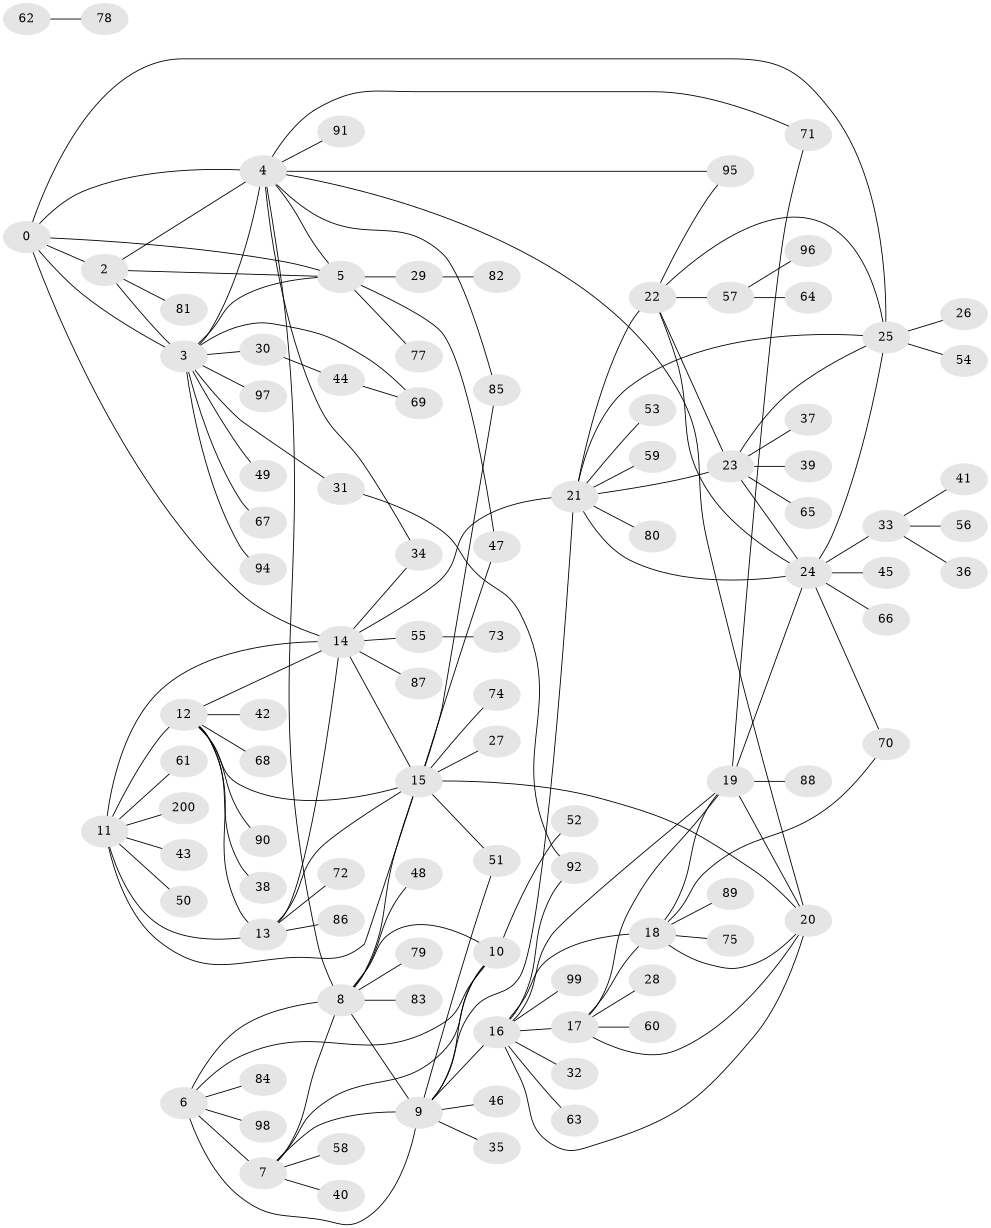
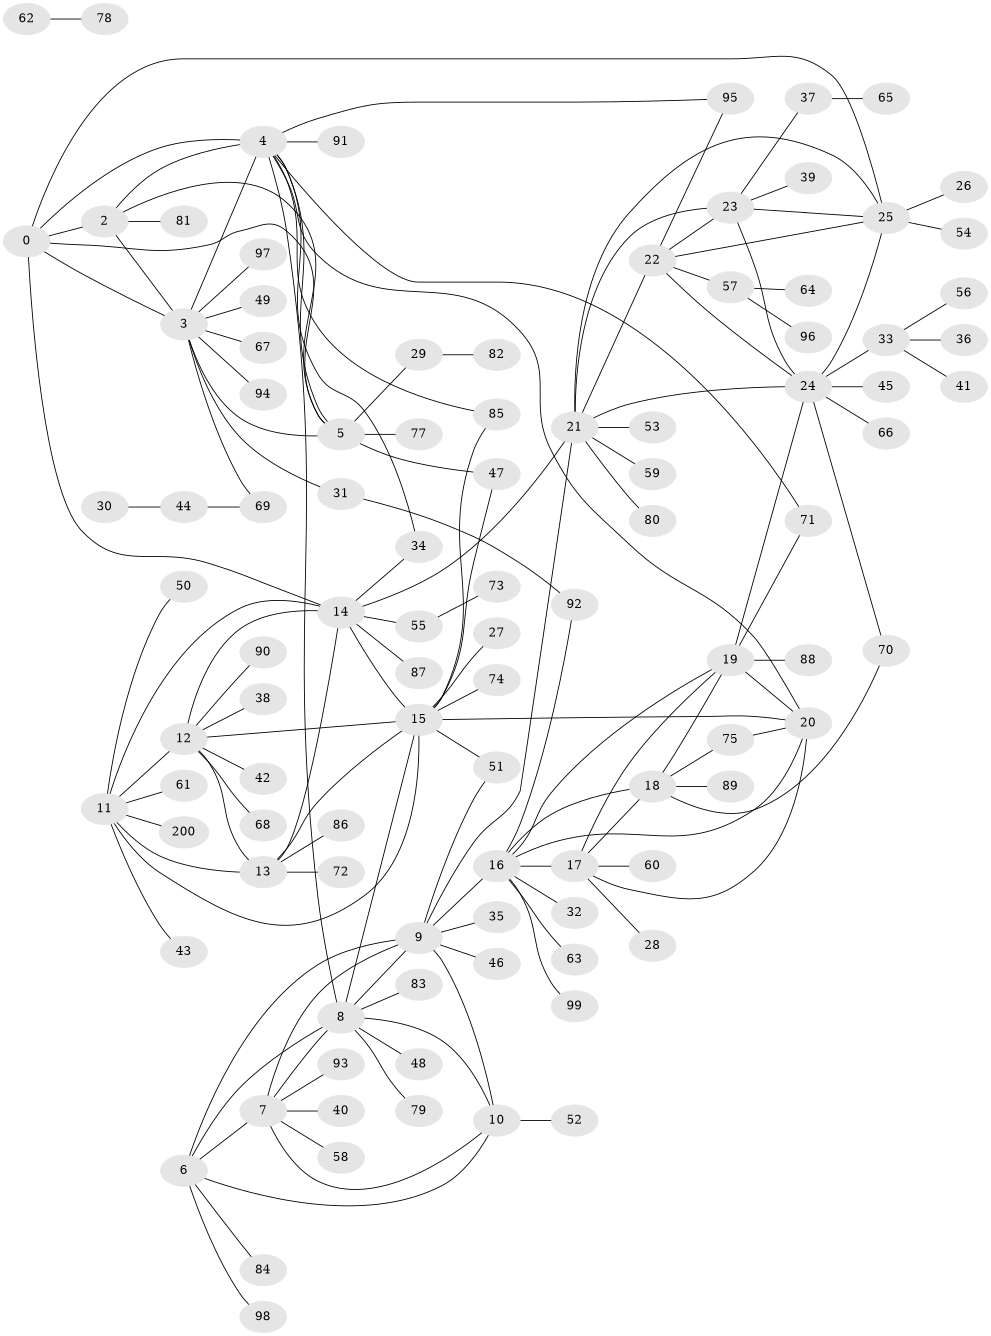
edge "30" -- "3": removed
edge "23" -- "65": now "37" -- "65"
edge "20" -- "18": now "20" -- "75"
node "93": added
